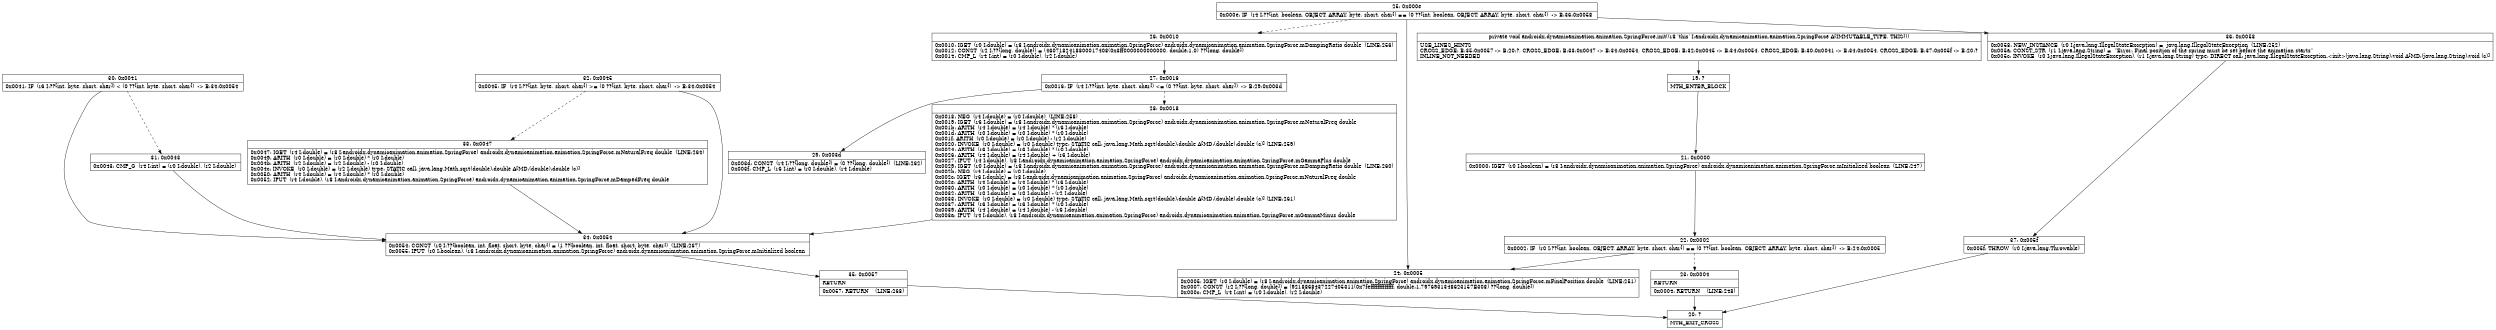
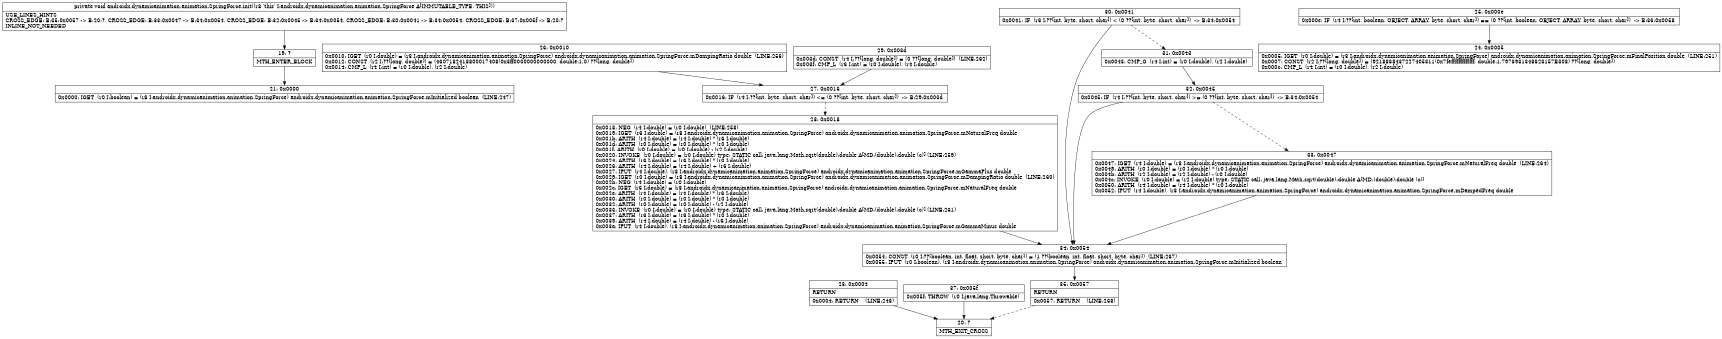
edge "25: 0x000e" -> "26: 0x0010": removed
node "36: 0x0058": removed
edge "27: 0x0016" -> "29: 0x003d": reversed
edge "31: 0x0043" -> "34: 0x0054": now "31: 0x0043" -> "32: 0x0045"
node "22: 0x0002": removed
edge "35: 0x0057" -> "20: ?": style solid -> dashed
